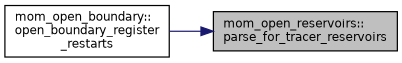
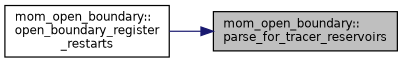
node "mom_open_reservoirs:: parse_for_tracer_reservoirs": label "mom_open_reservoirs:: parse_for_tracer_reservoirs" -> "mom_open_boundary:: parse_for_tracer_reservoirs"
